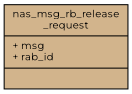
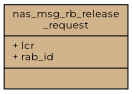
node "nas_msg_rb_release": text "+ msg" -> "+ lcr"
